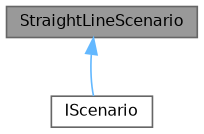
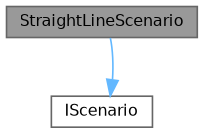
edge "IScenario" -> "StraightLineScenario": reversed
